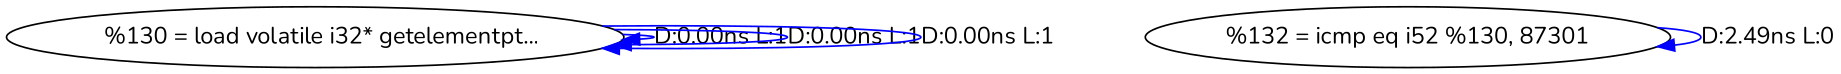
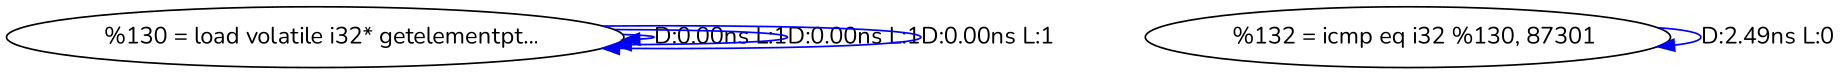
node "%132 = icmp eq i52 %130, 87301": label "%132 = icmp eq i52 %130, 87301" -> "%132 = icmp eq i32 %130, 87301"
